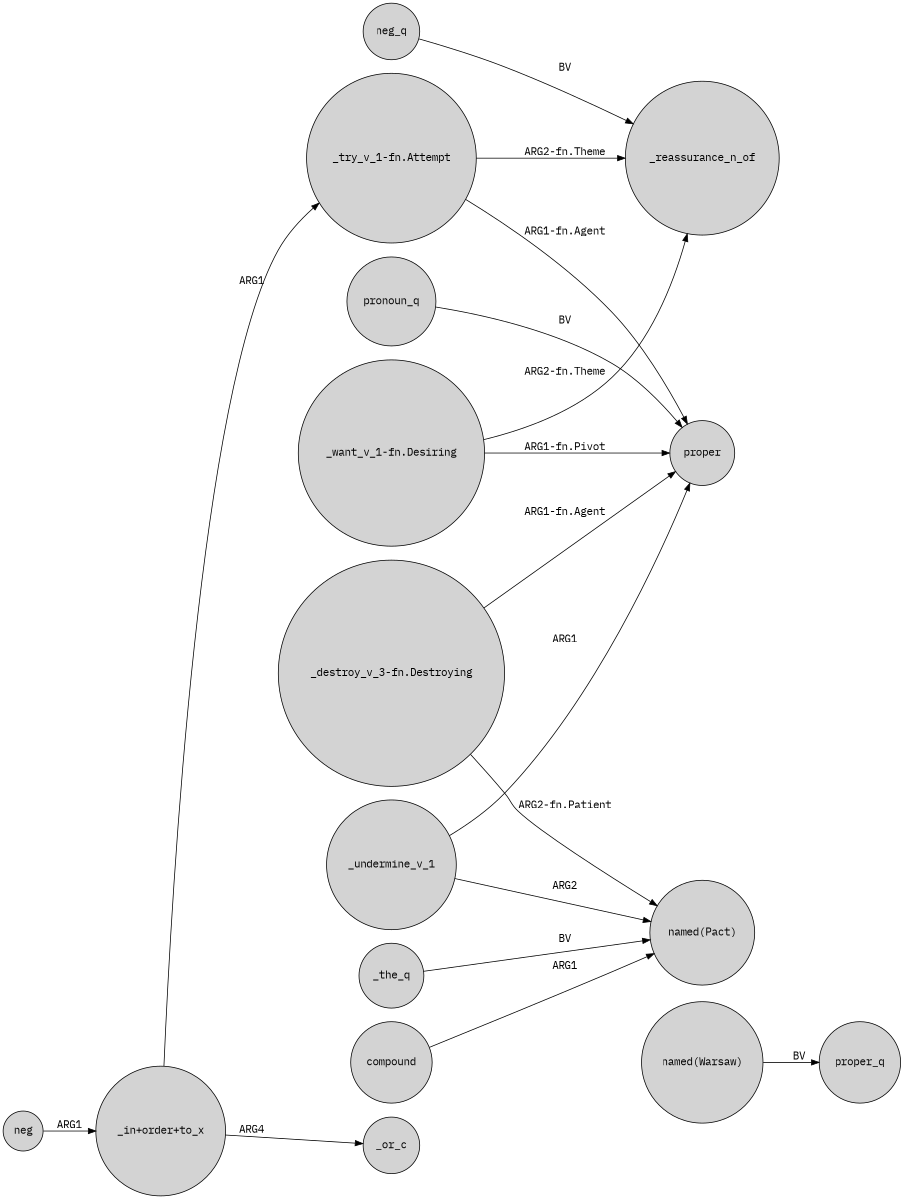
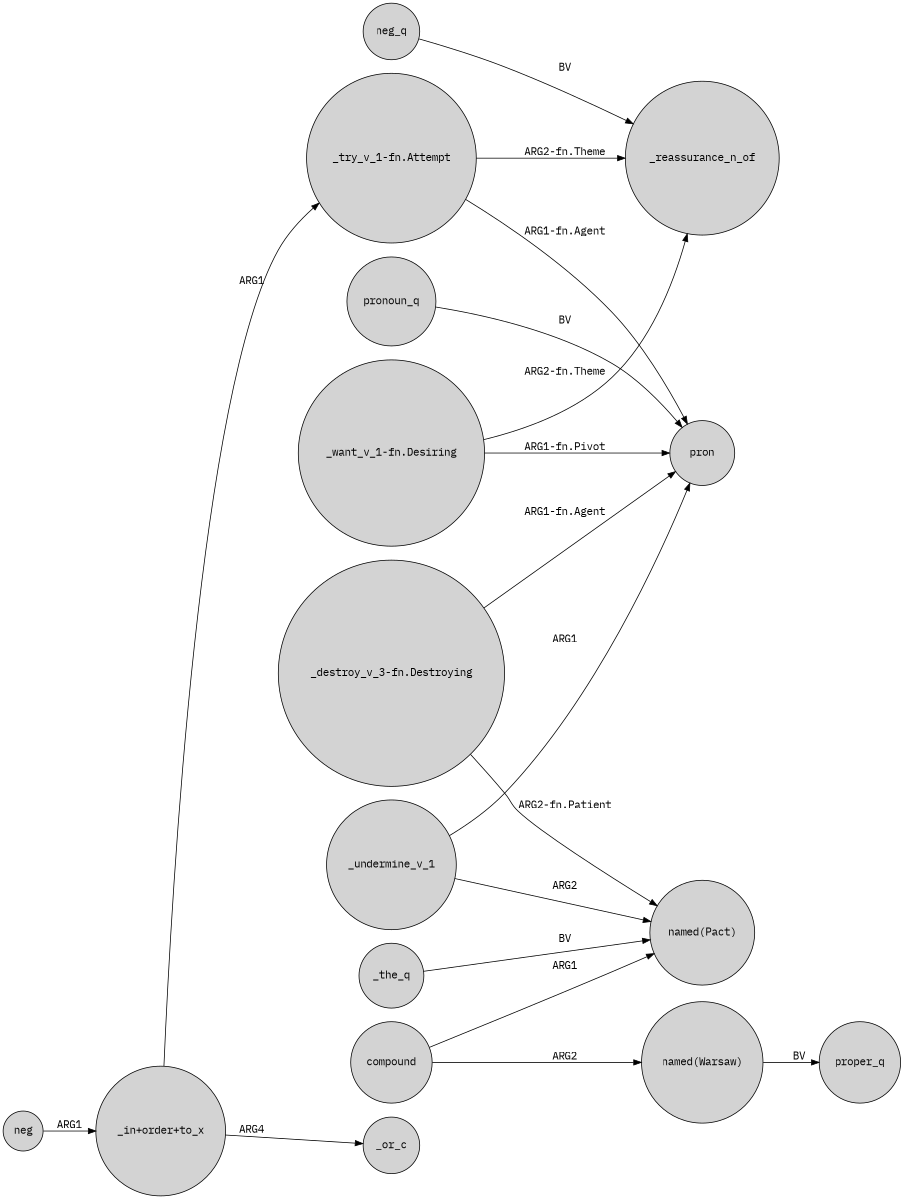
node "proper": label "proper" -> "pron"
edge "compound" -> "named(Warsaw)": added, label "ARG2"
